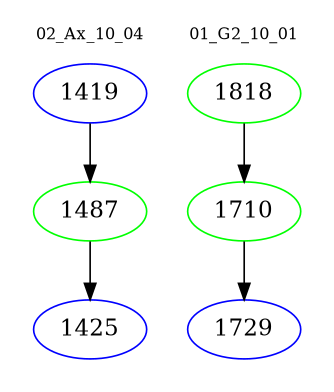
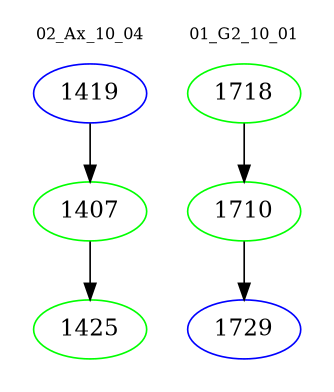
node "1818": label "1818" -> "1718"
node "1487": label "1487" -> "1407"
node "1425": color blue -> green
